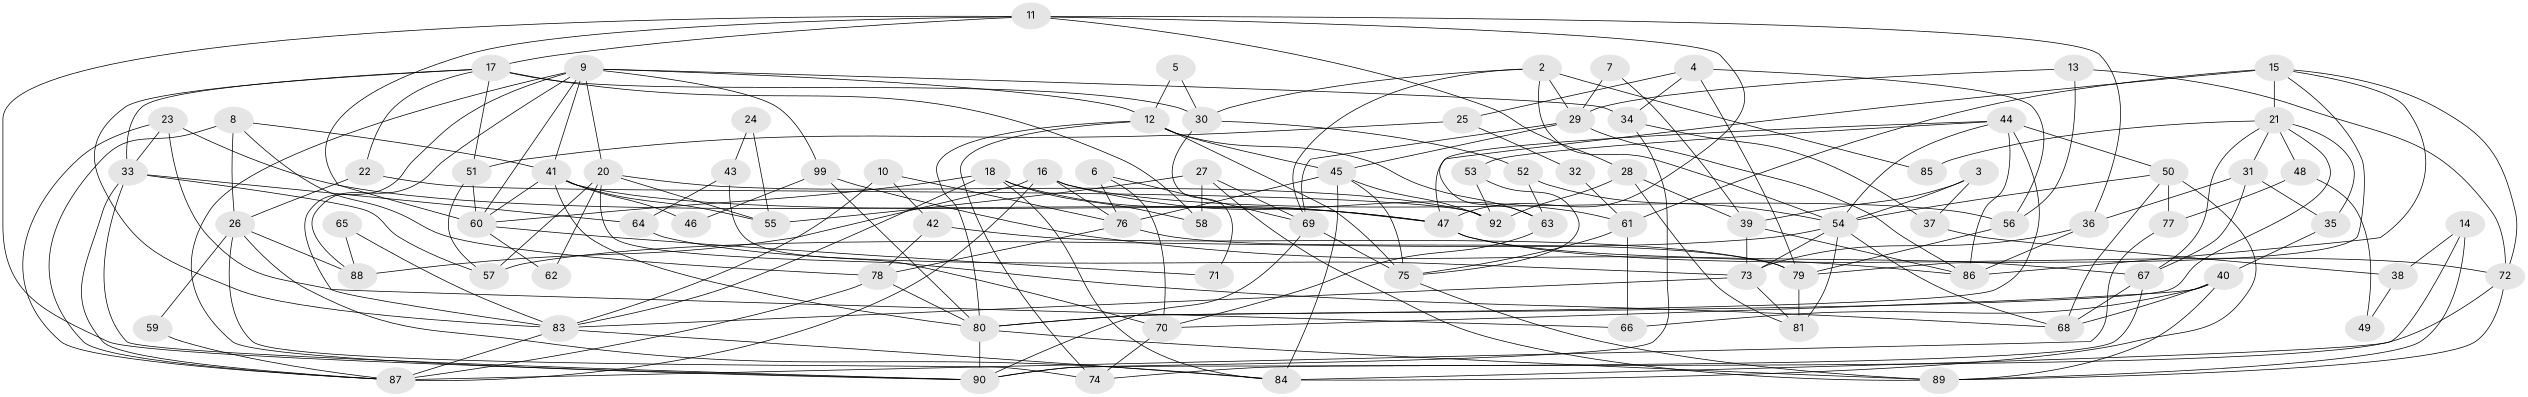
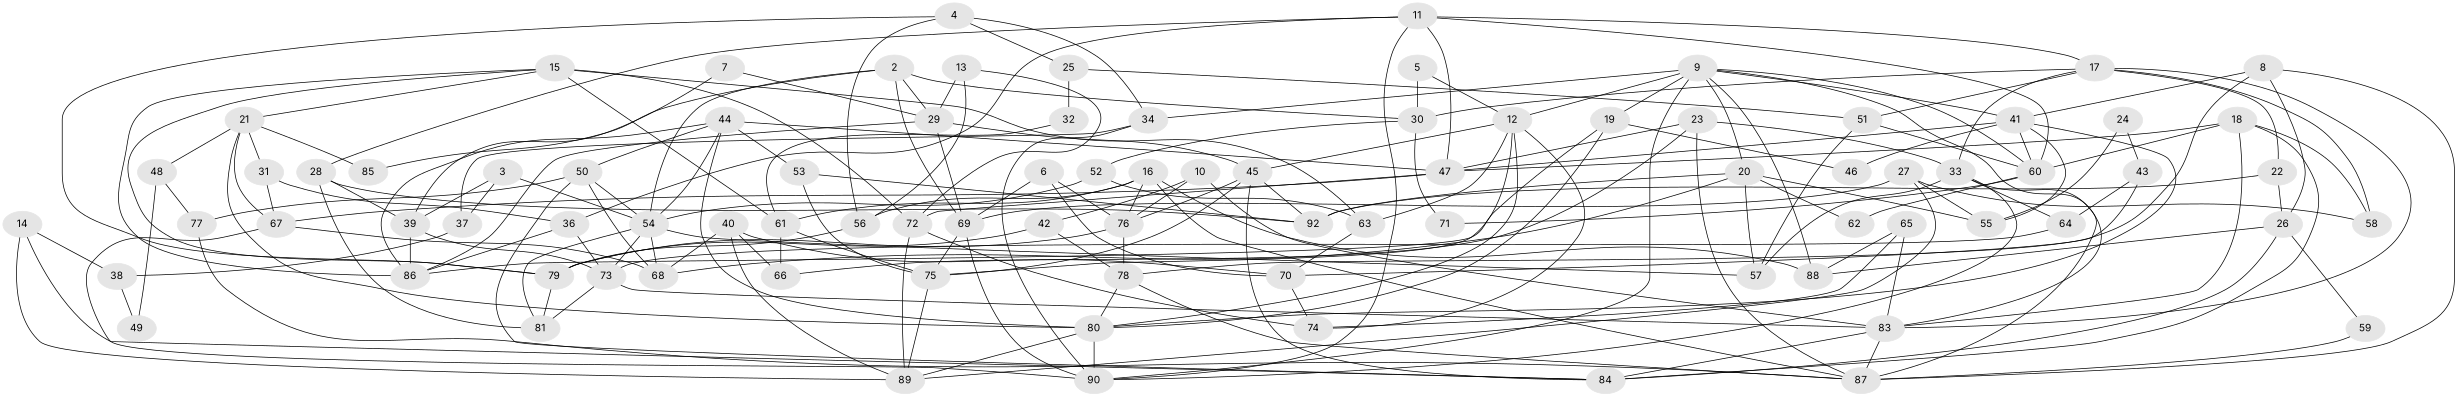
node "99": label "99" -> "19"
node "35": removed
edge "26" -- "74": now "65" -- "74"
